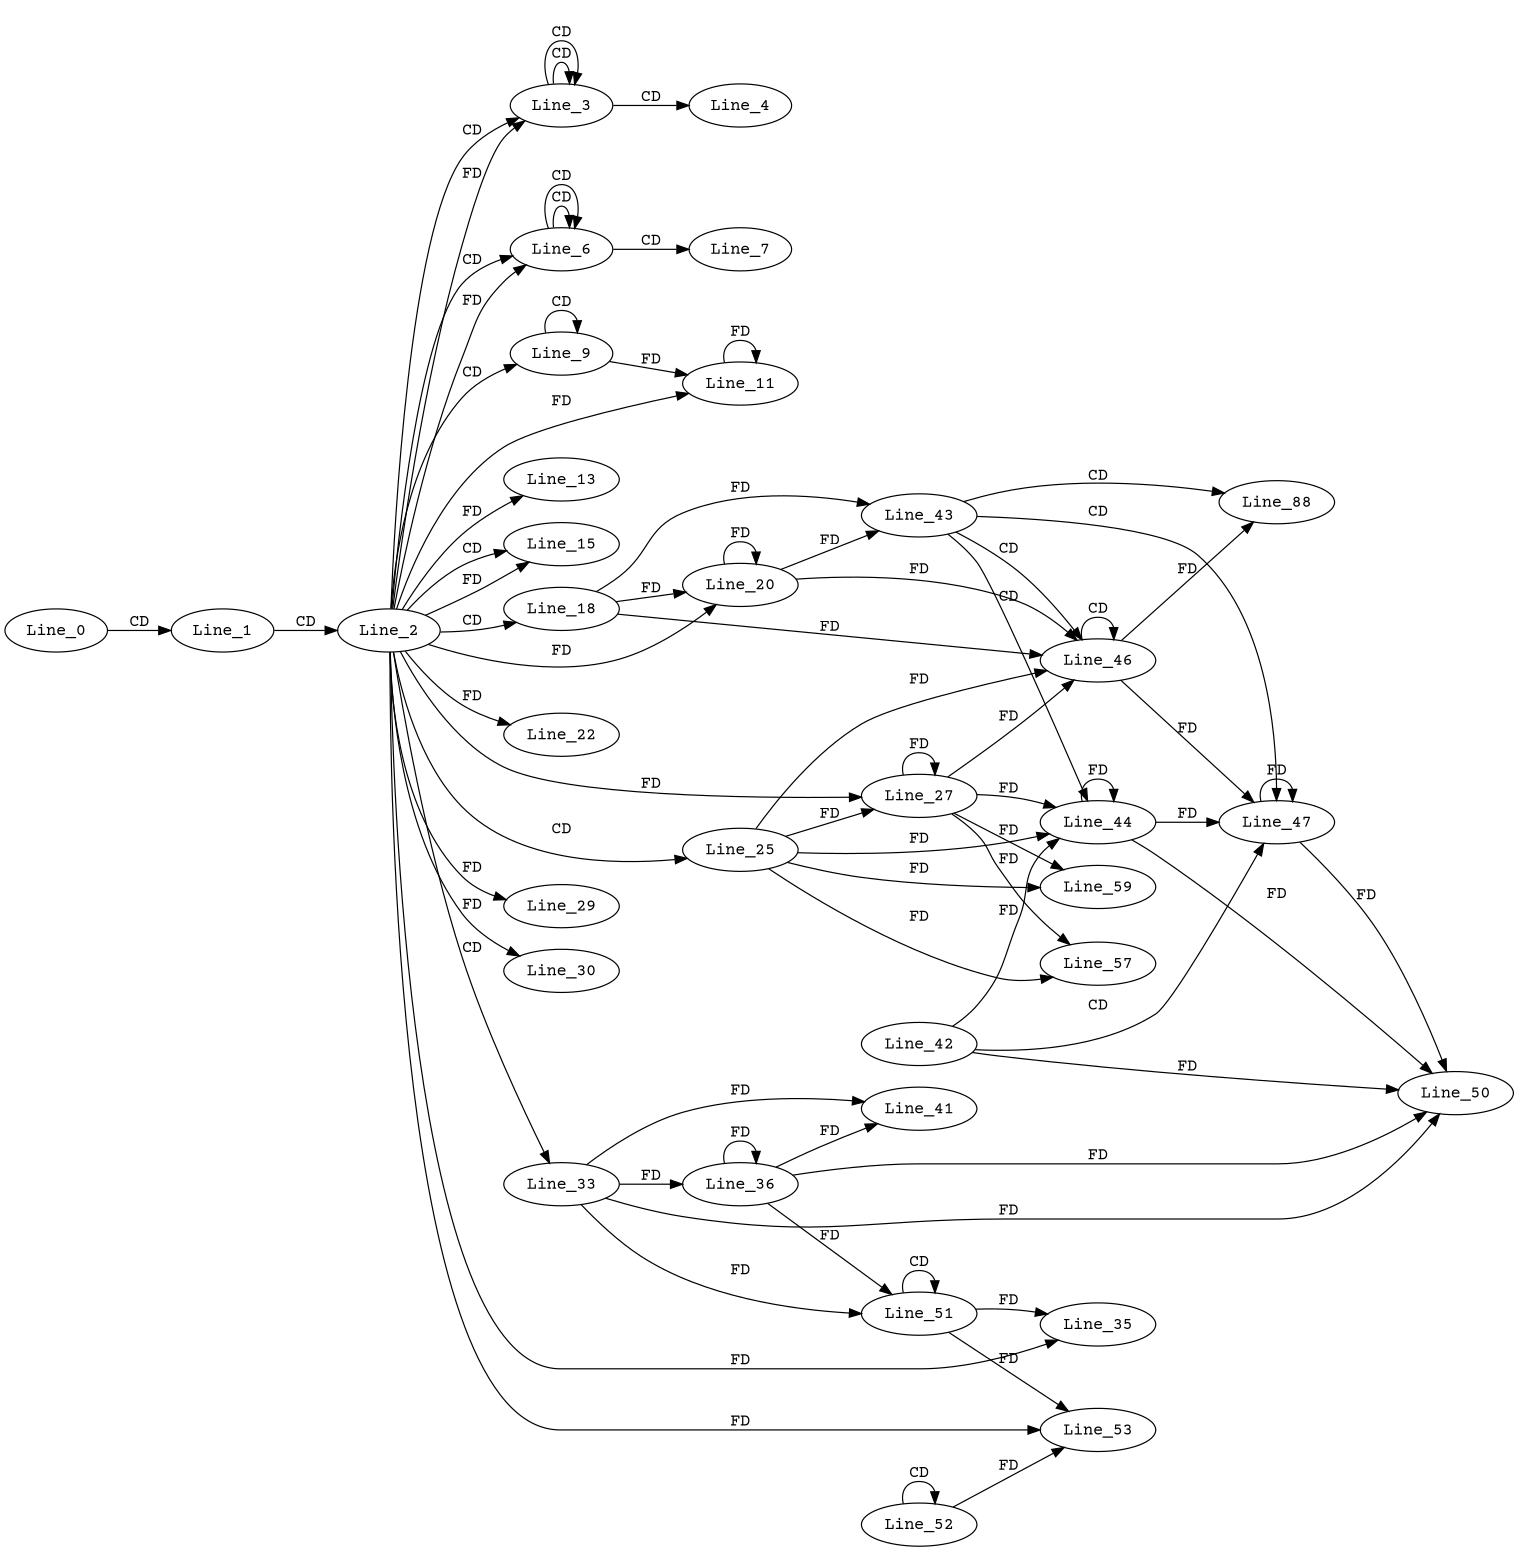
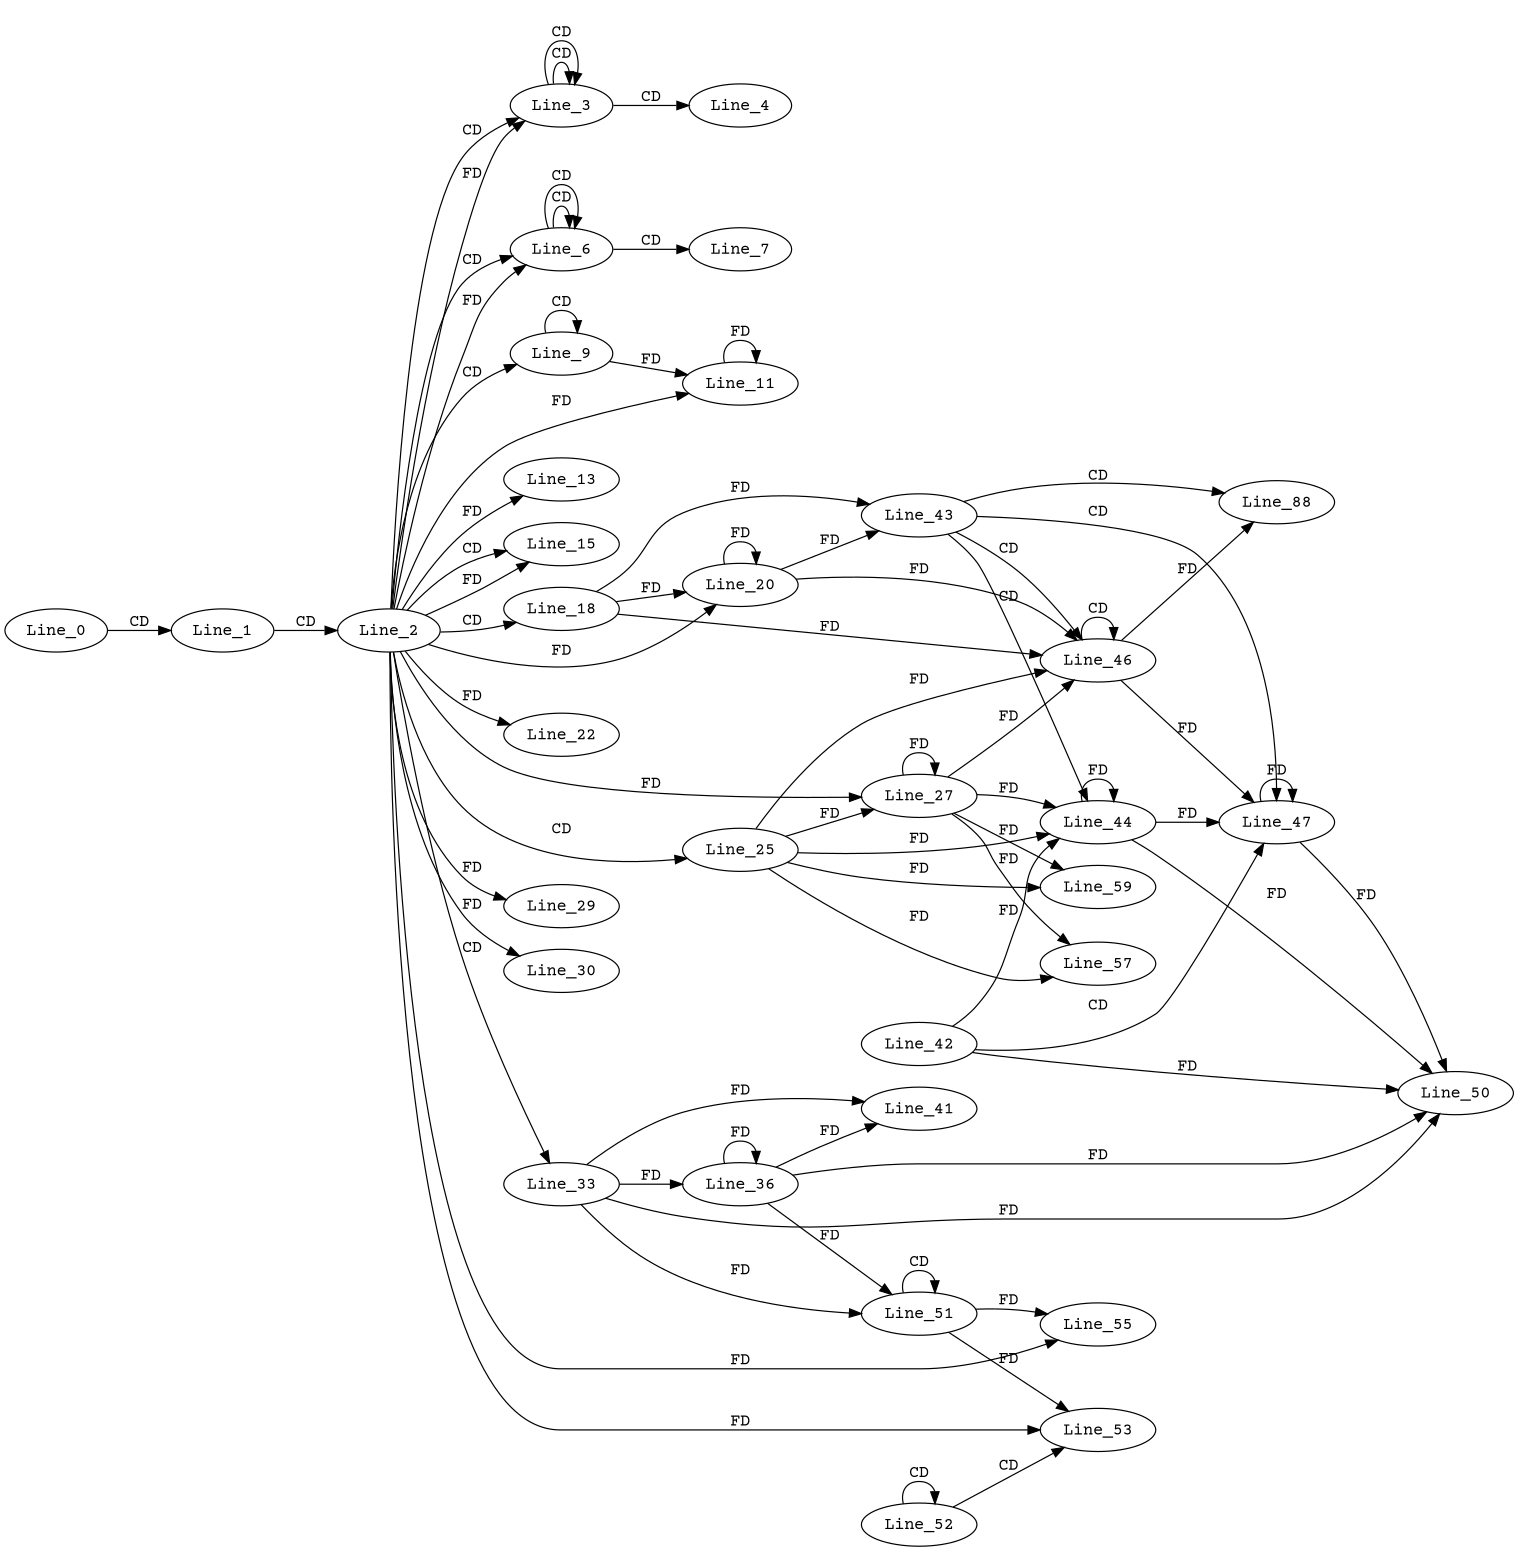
node "Line_35": label "Line_35" -> "Line_55"
edge "Line_52" -> "Line_53": label "FD" -> "CD"
